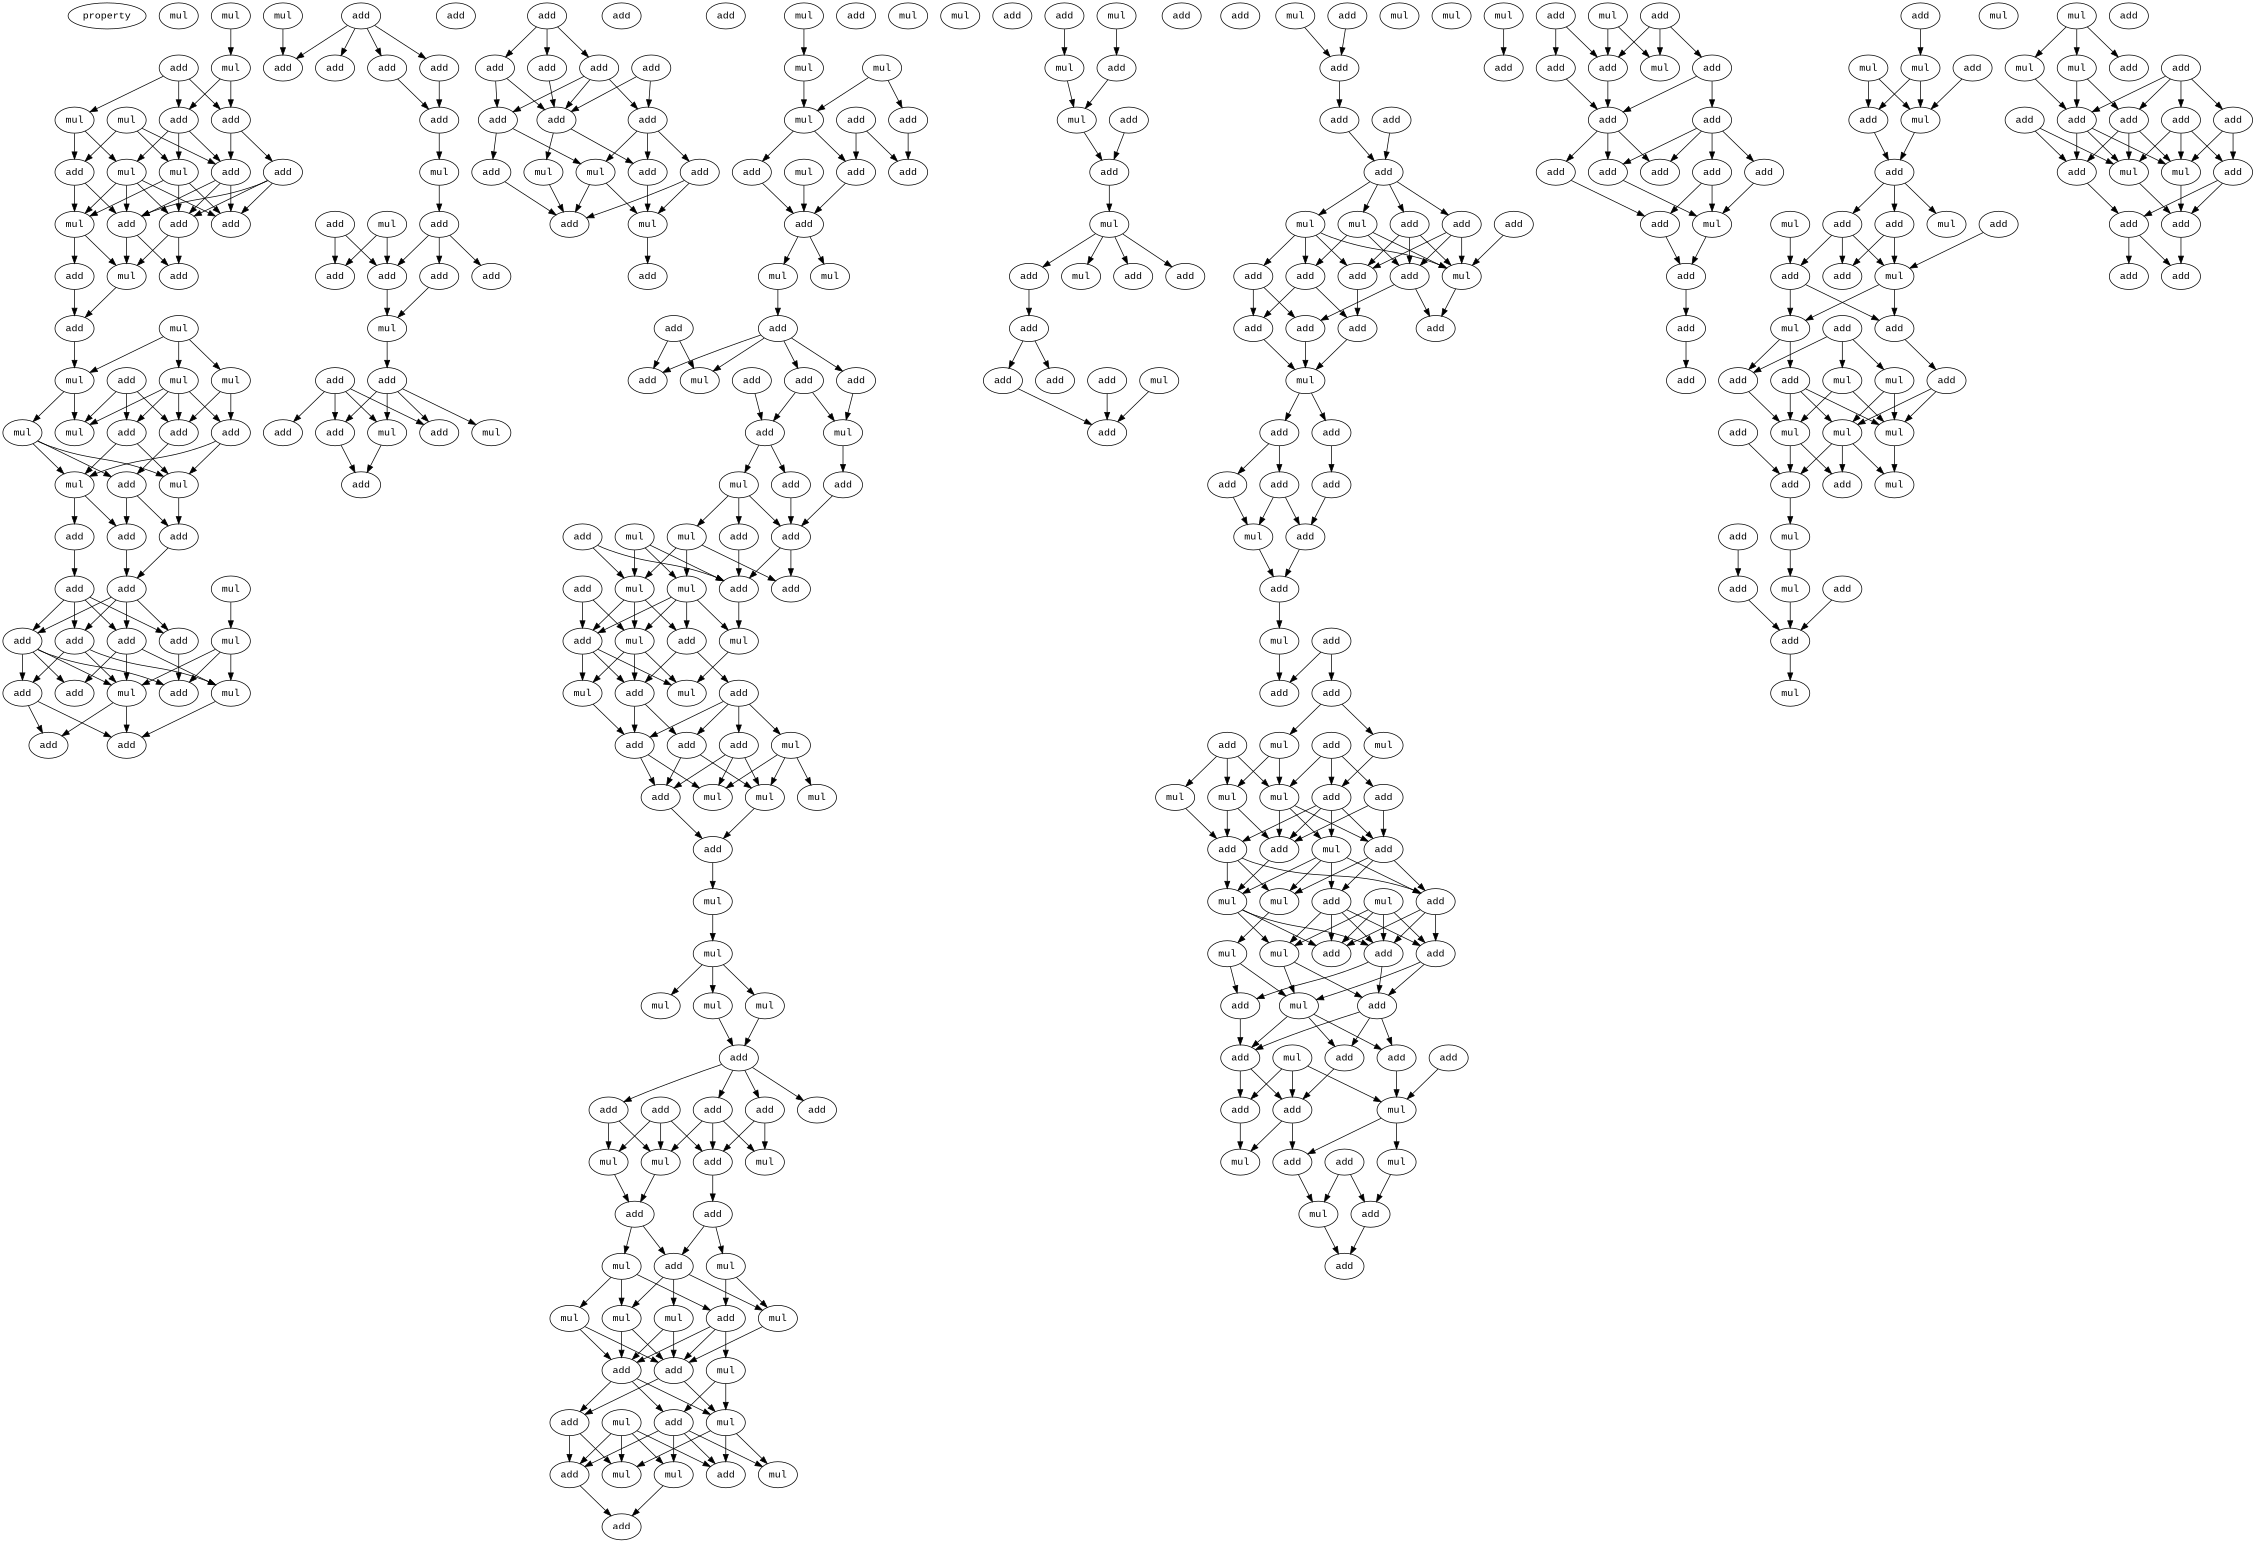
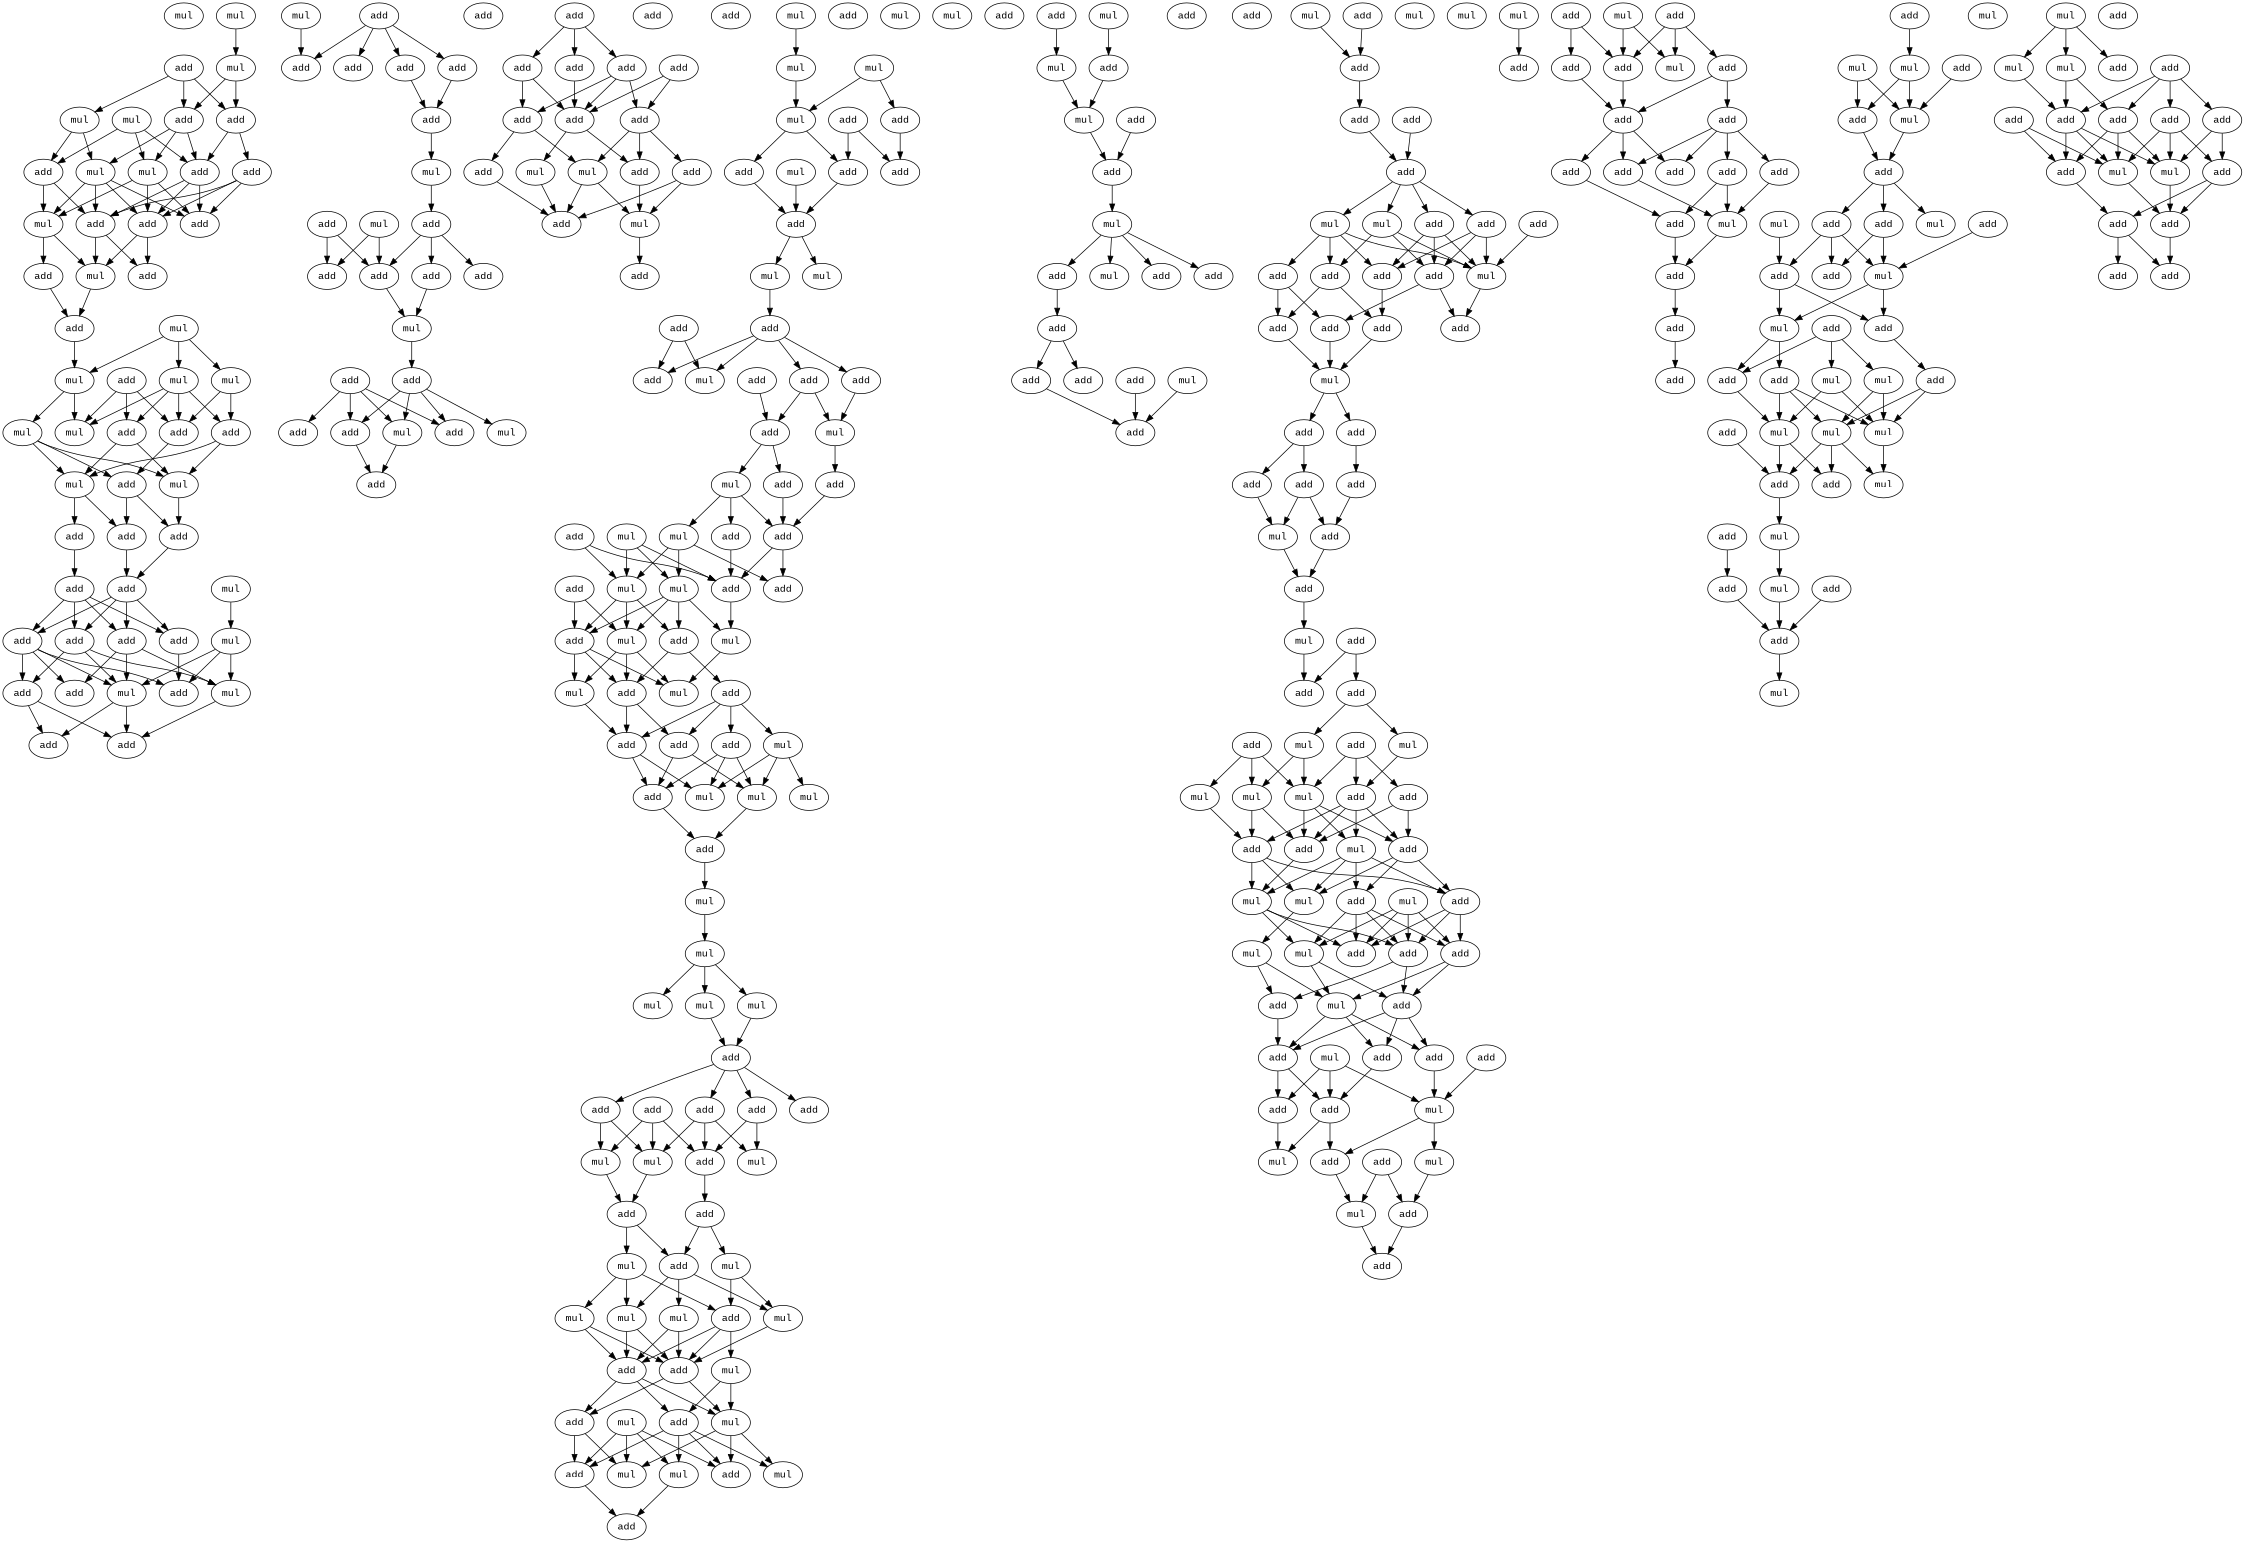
node "property": removed
